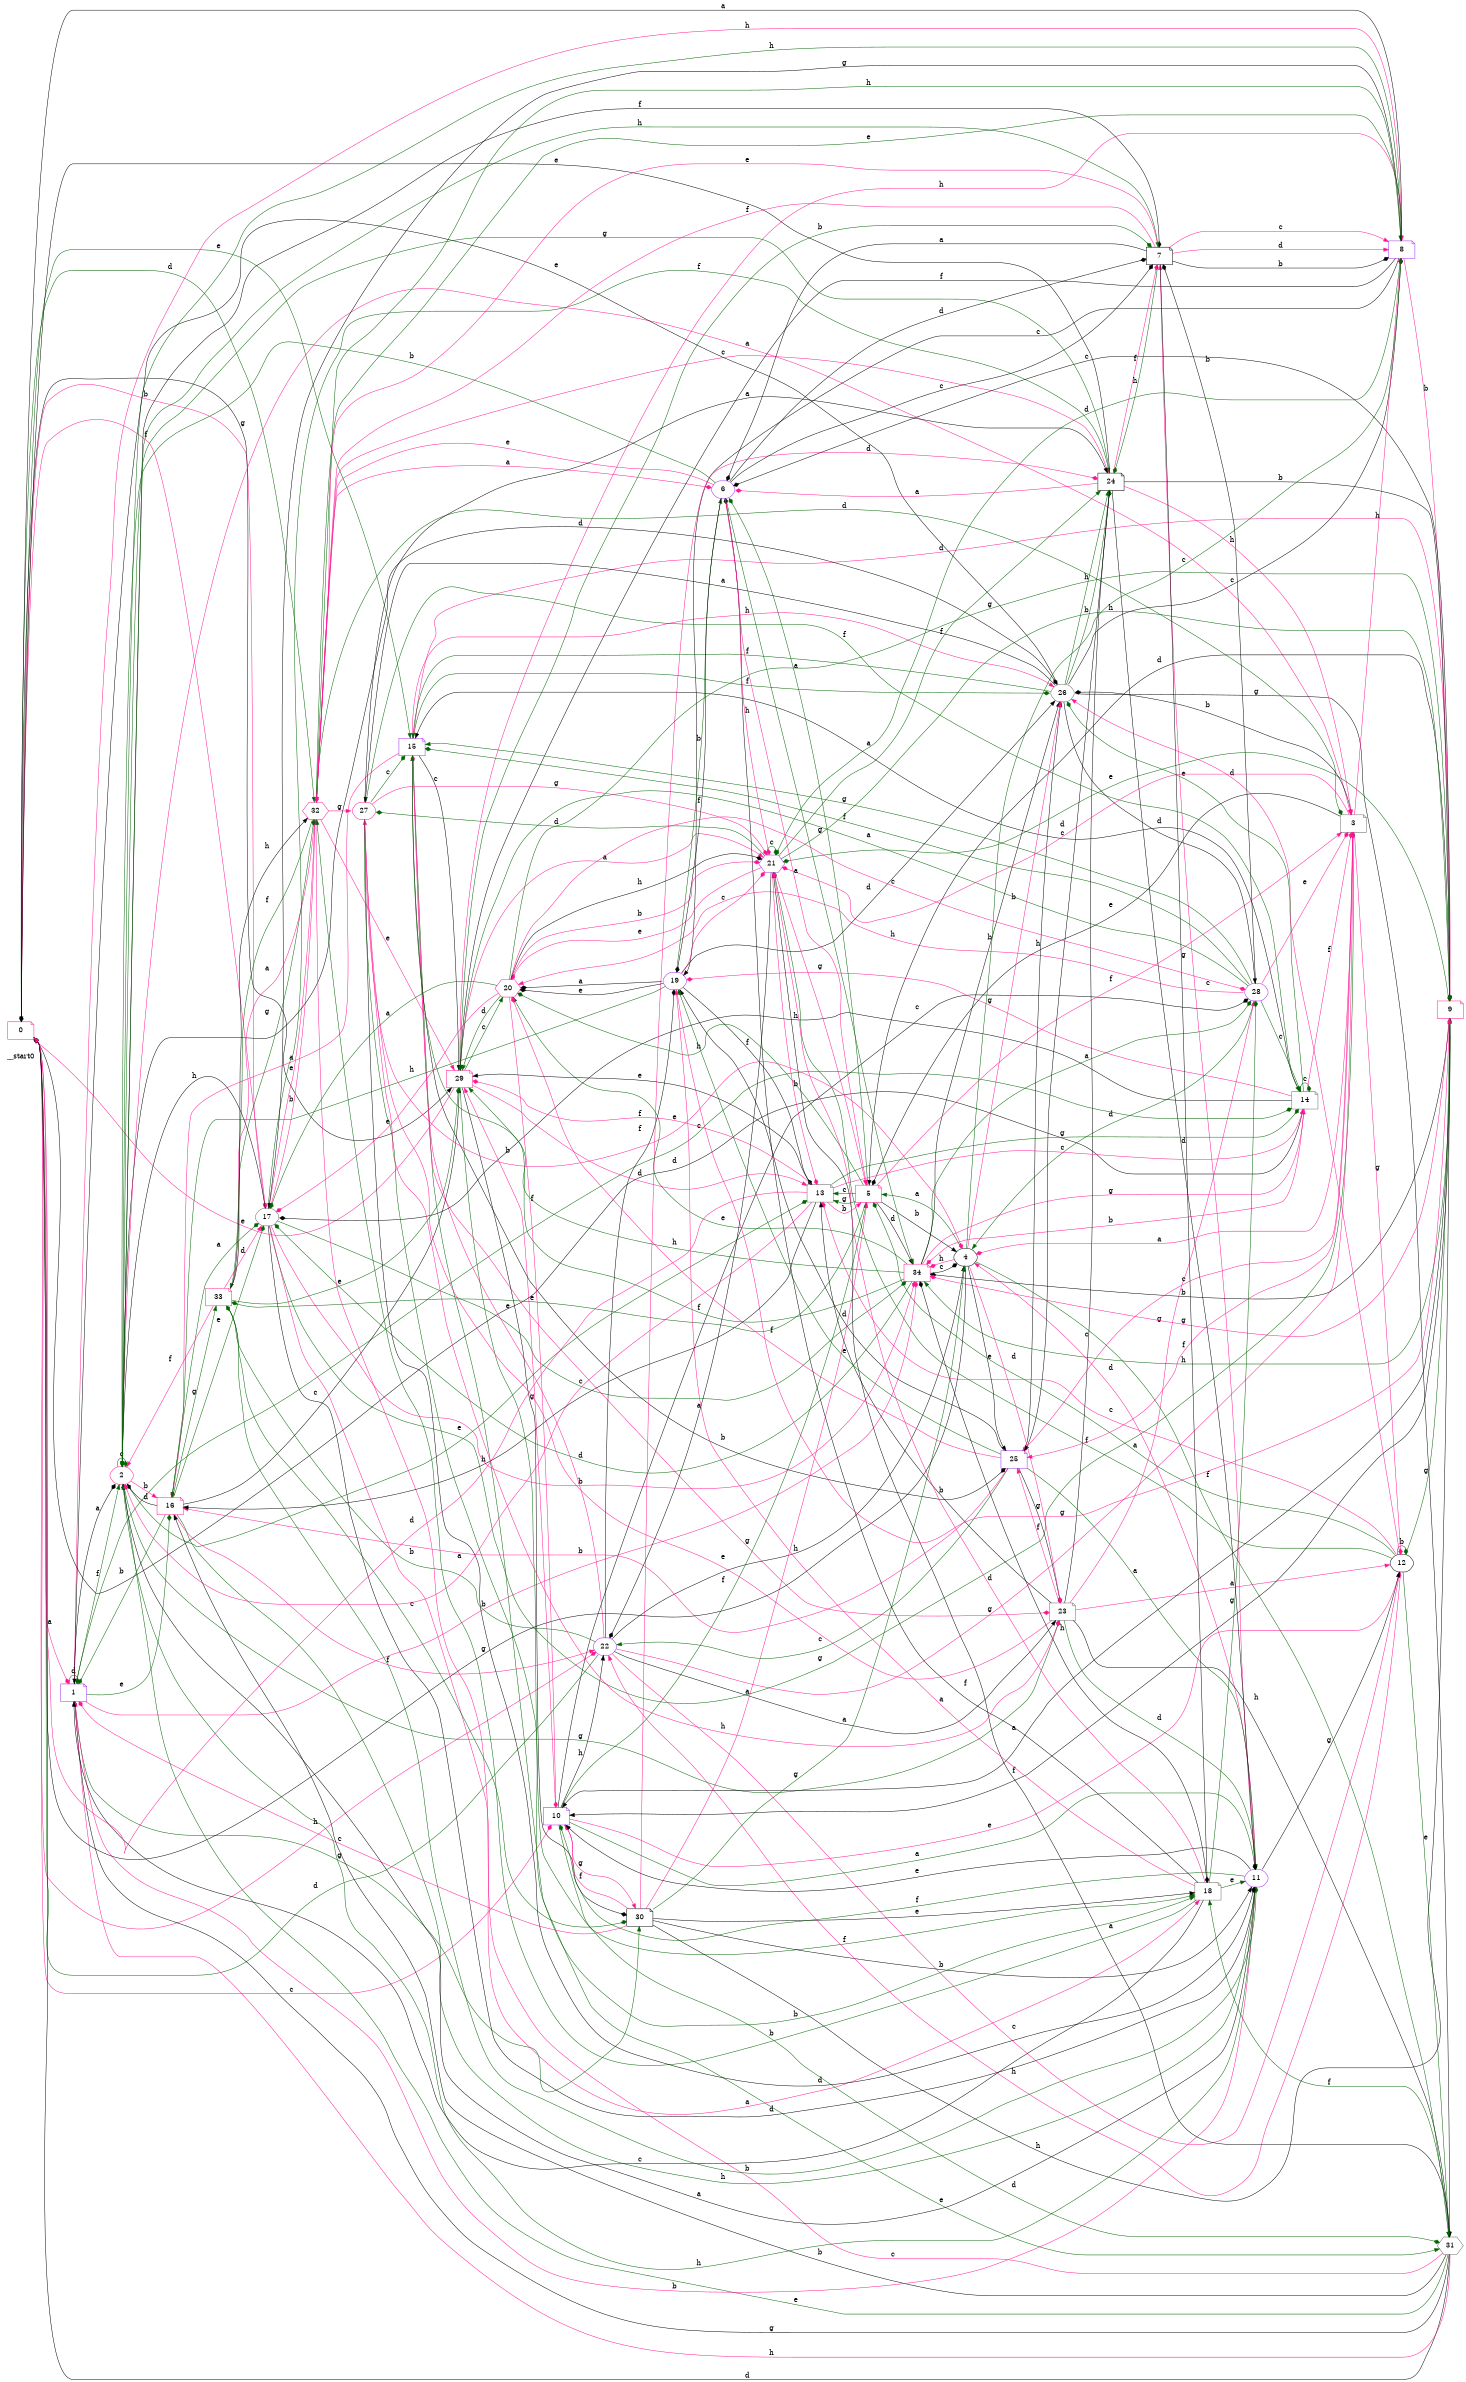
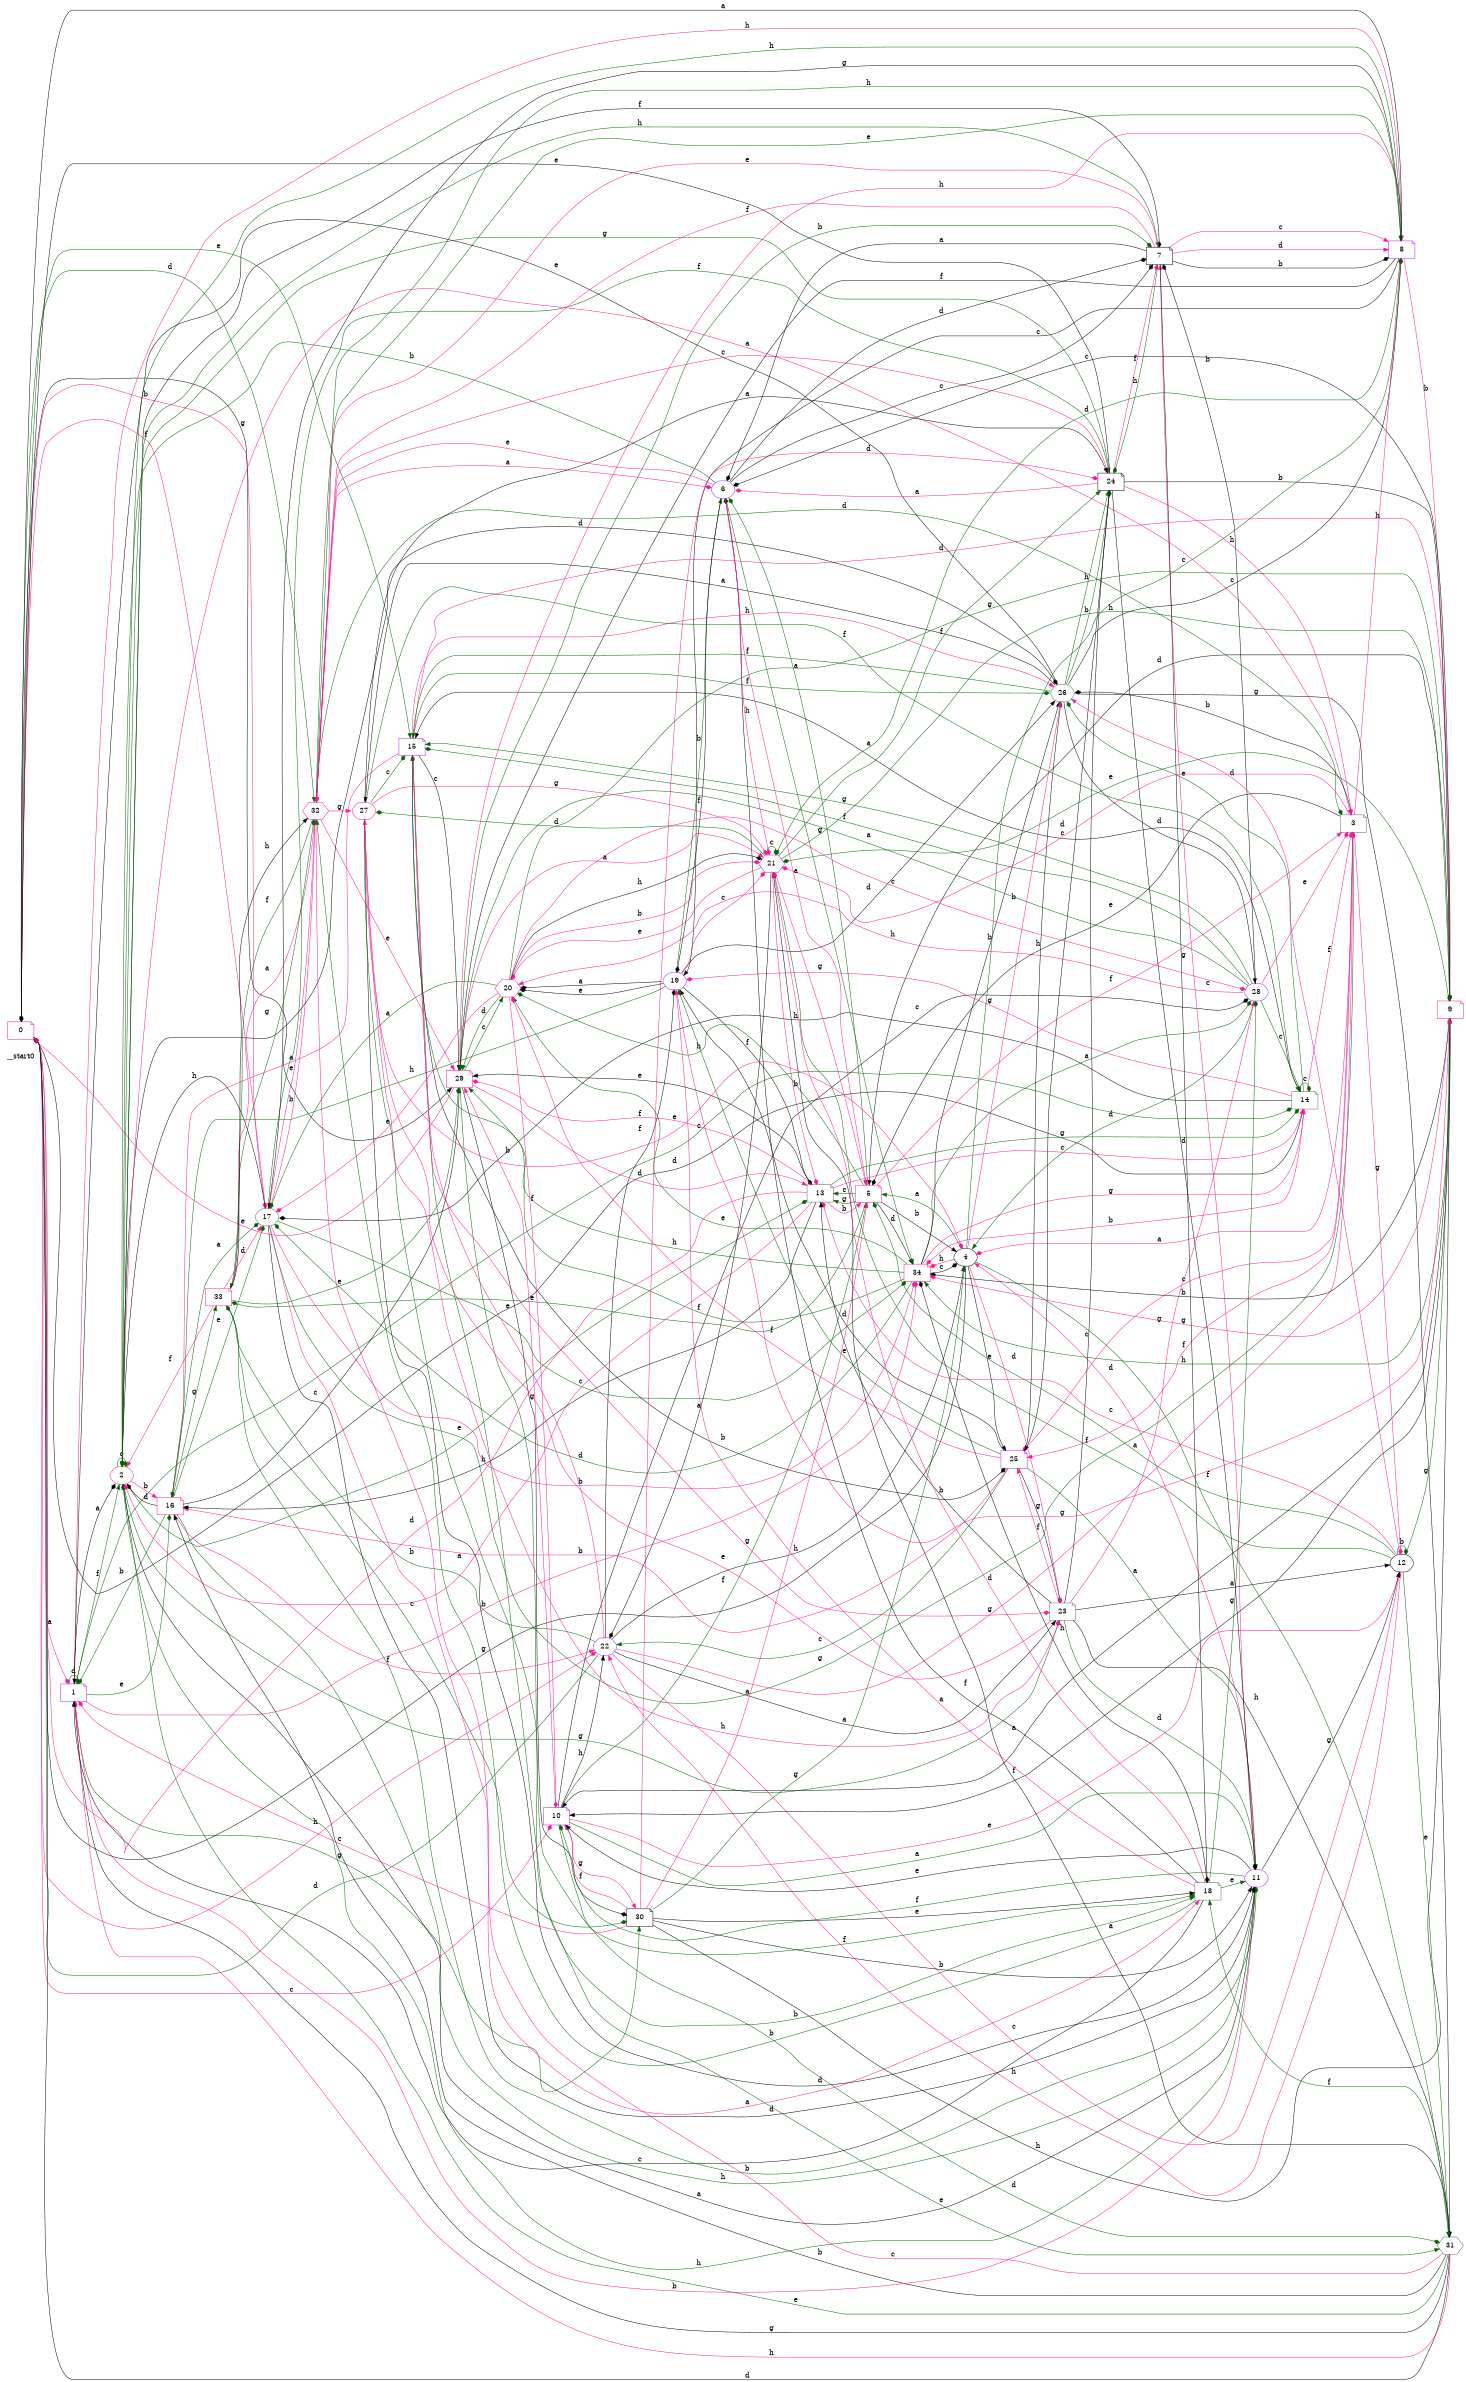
edge "23" -> "12": color deeppink -> black
